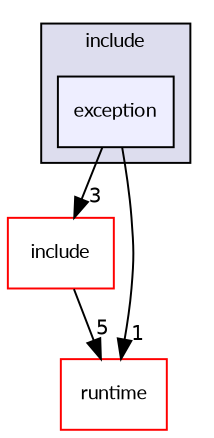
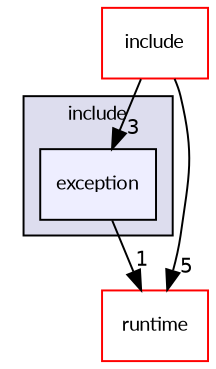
edge "exception" -> "include": reversed
